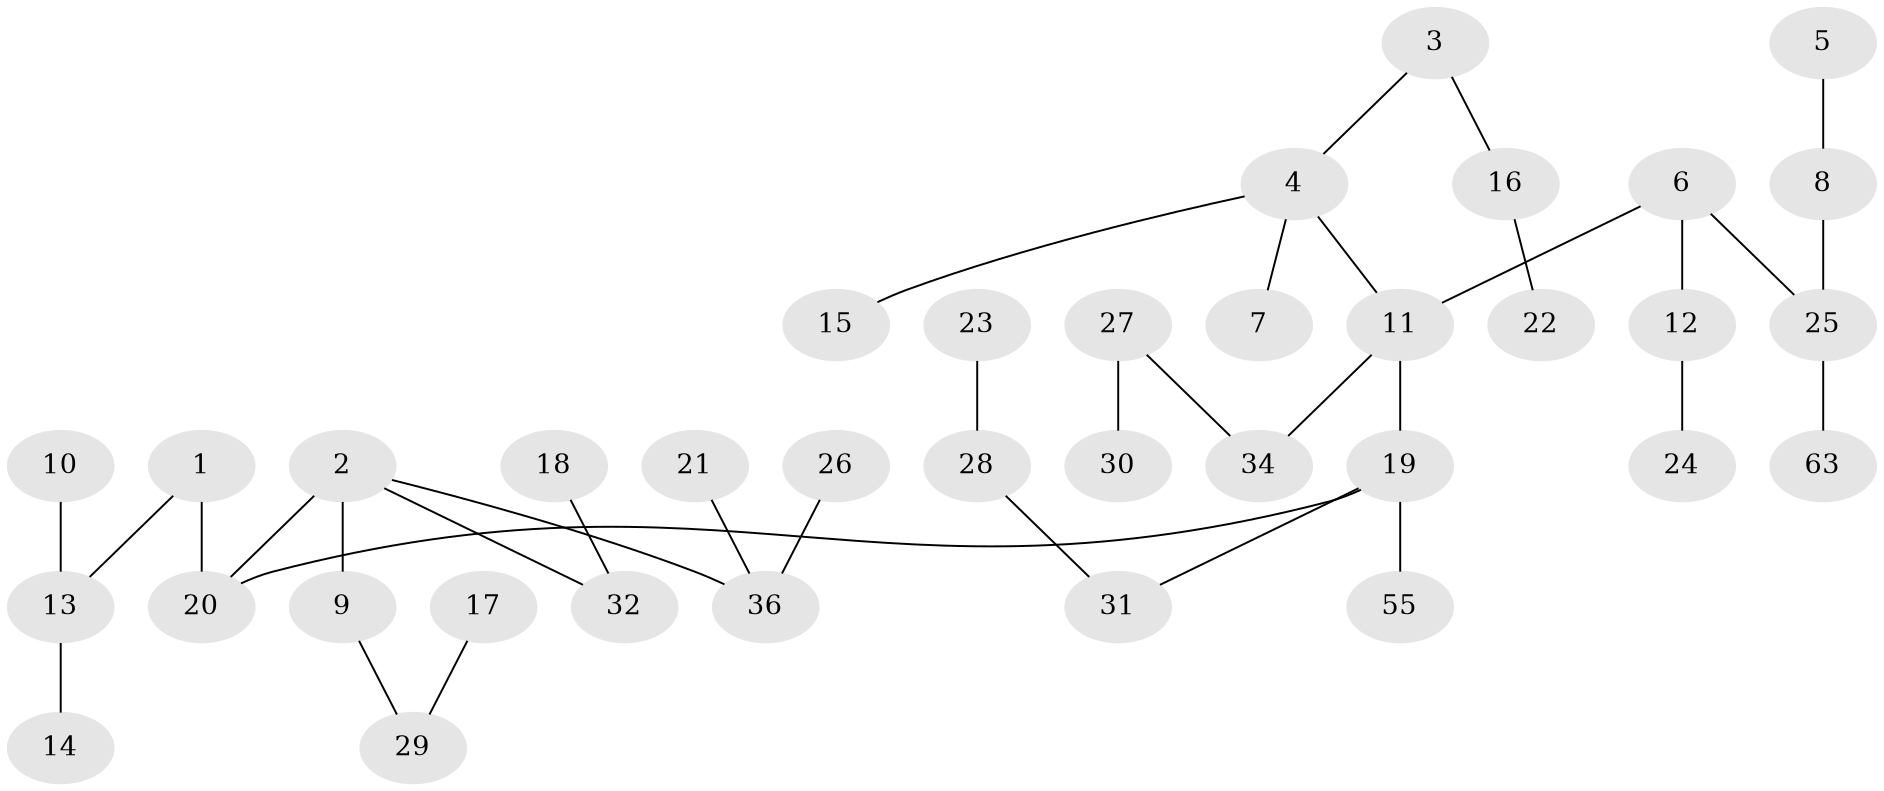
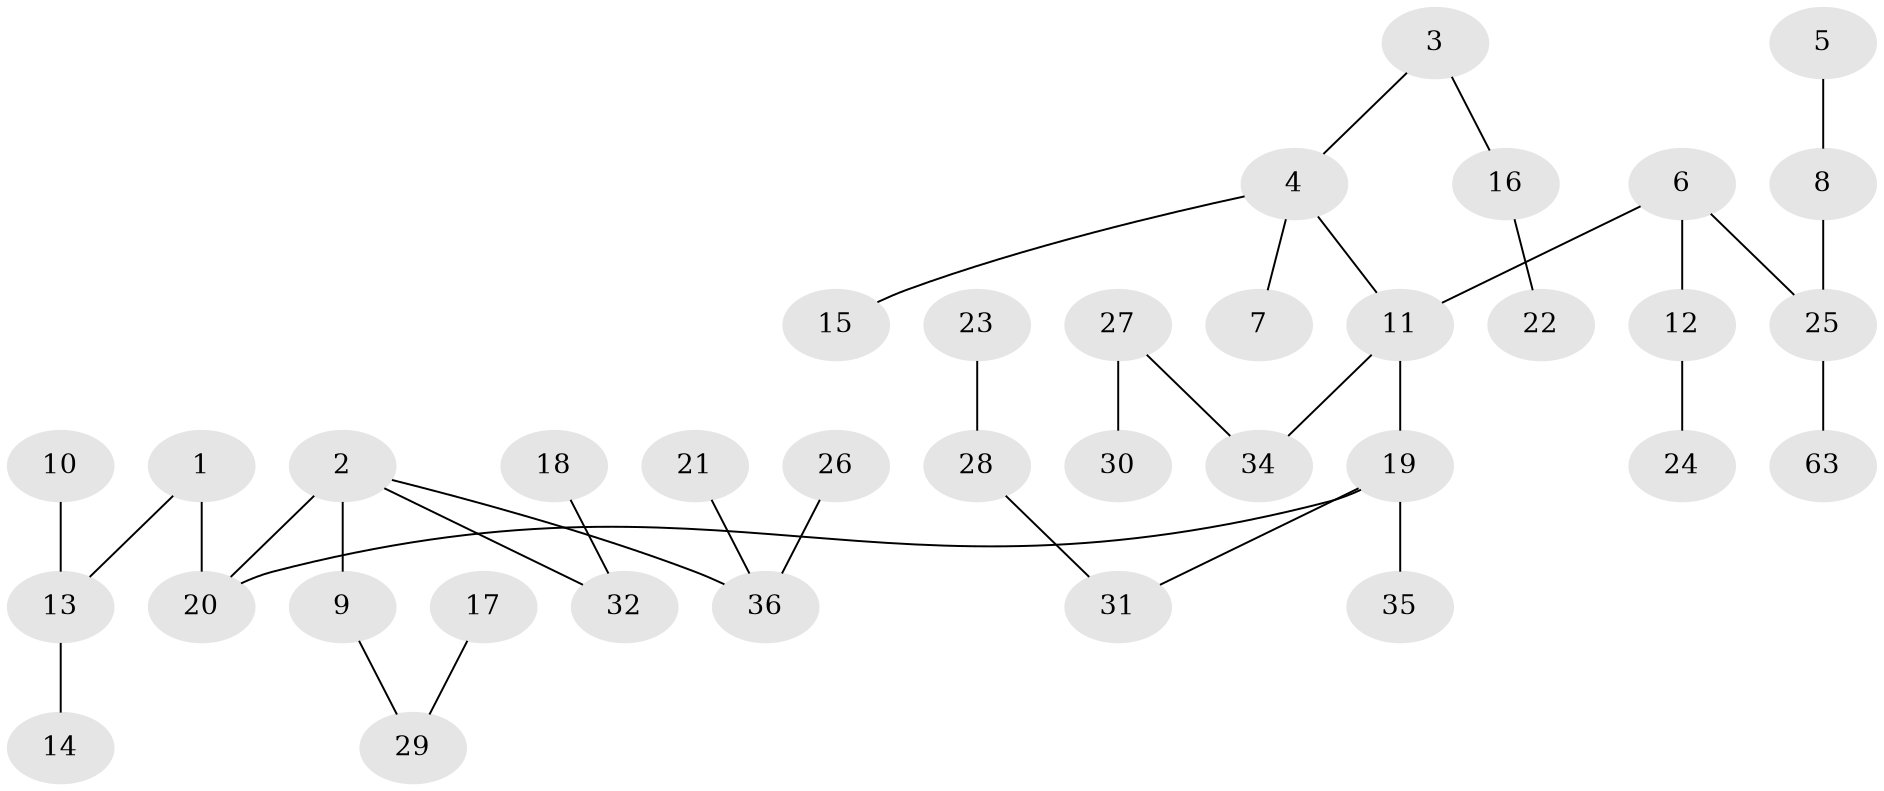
node "55": label "55" -> "35"
